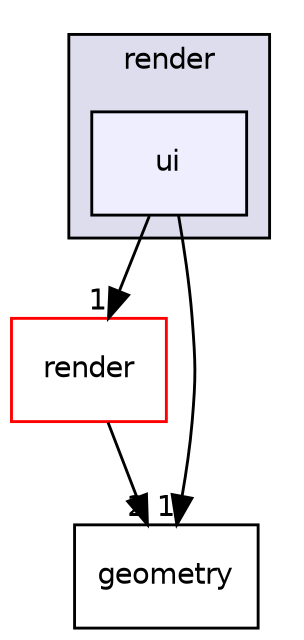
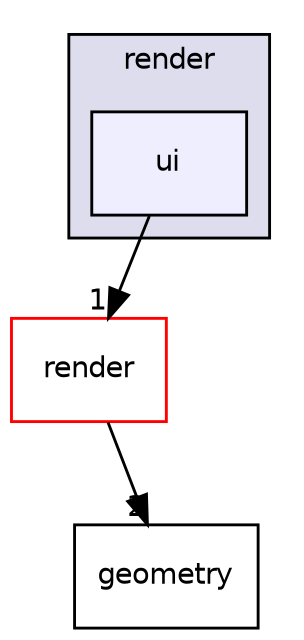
edge "ui" -> "geometry": removed
